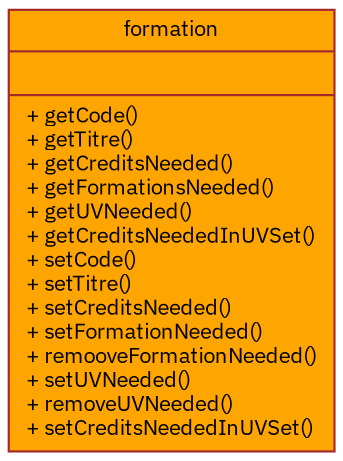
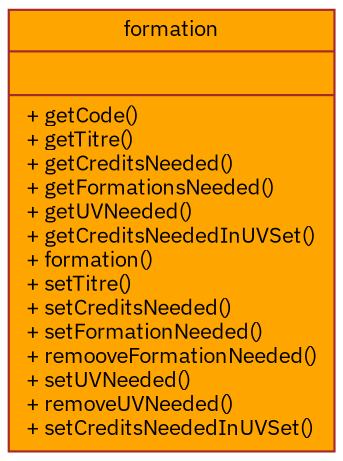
node "formation": text "+ setCode()" -> "+ formation()"
